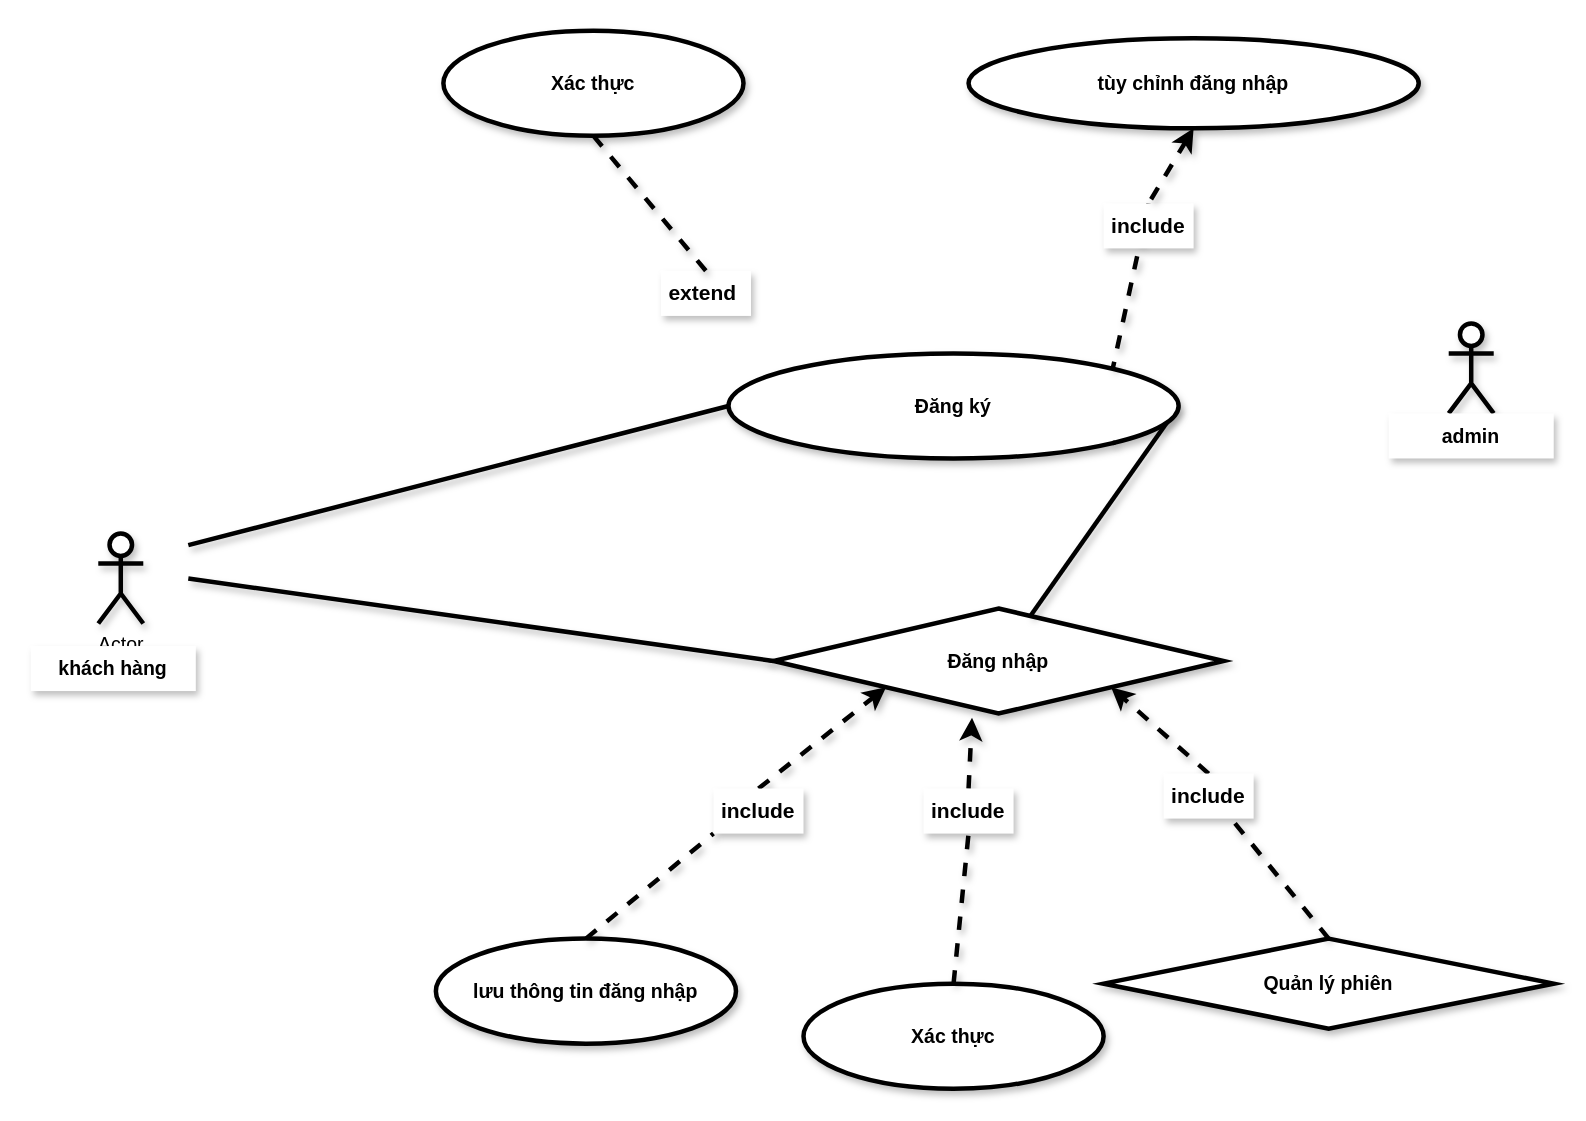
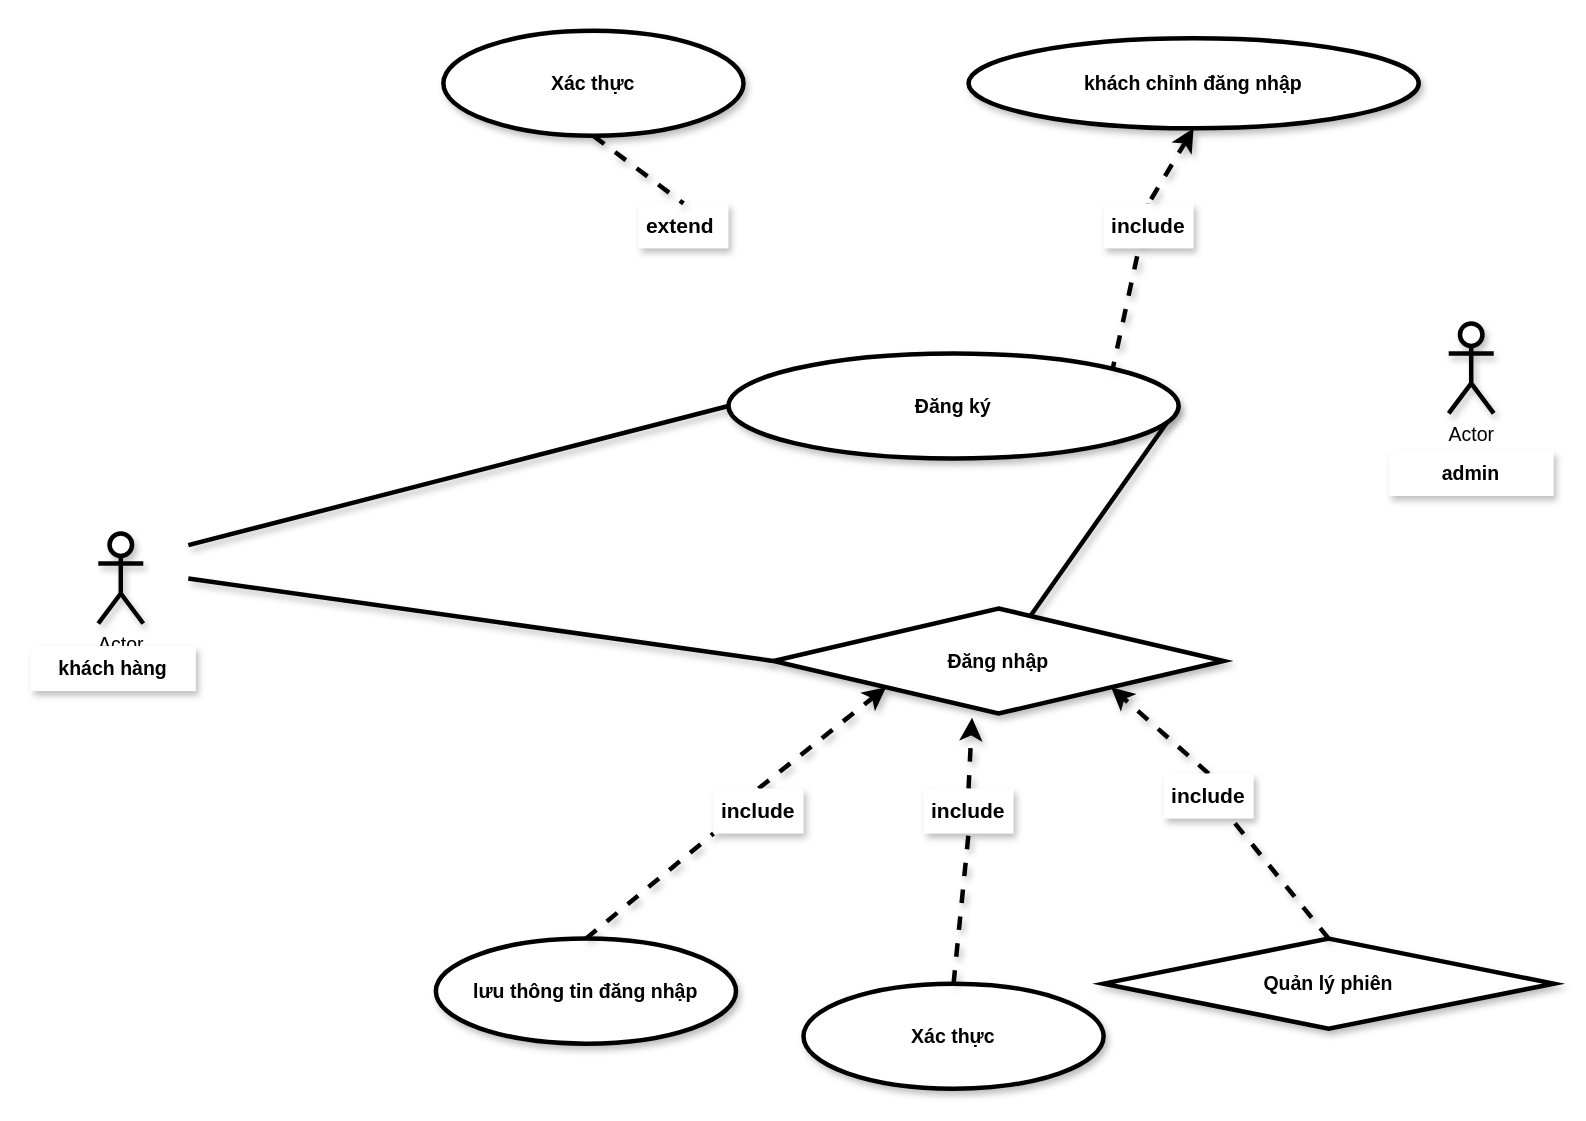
node "tùy chỉnh đăng nhập": label "tùy chỉnh đăng nhập" -> "khách chỉnh đăng nhập"
node "extend": moved (706, 293) -> (683, 226)
node "admin": moved (1471, 436) -> (1471, 473)
